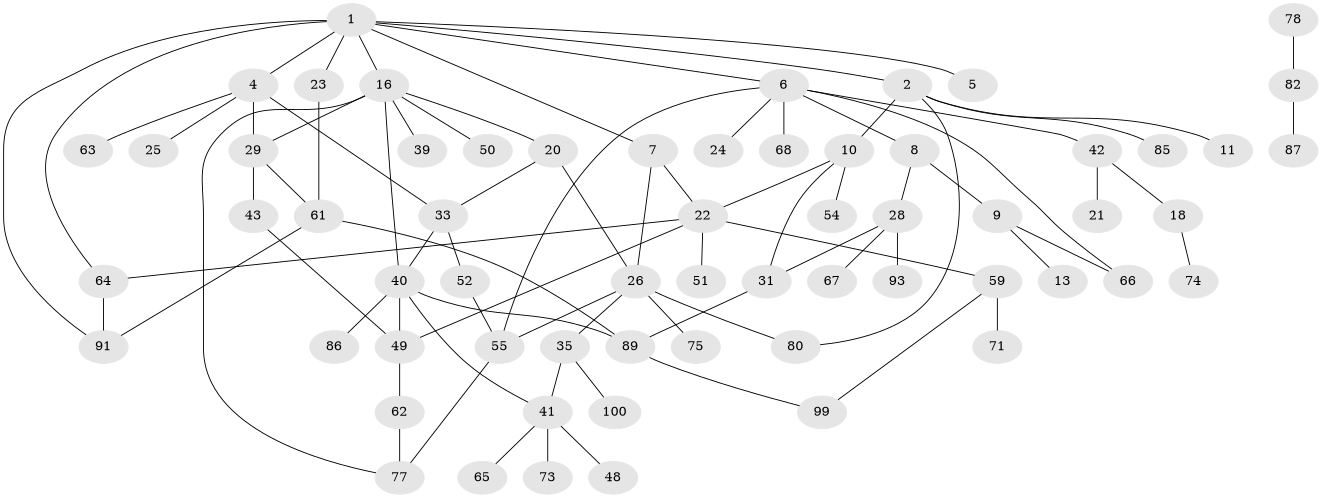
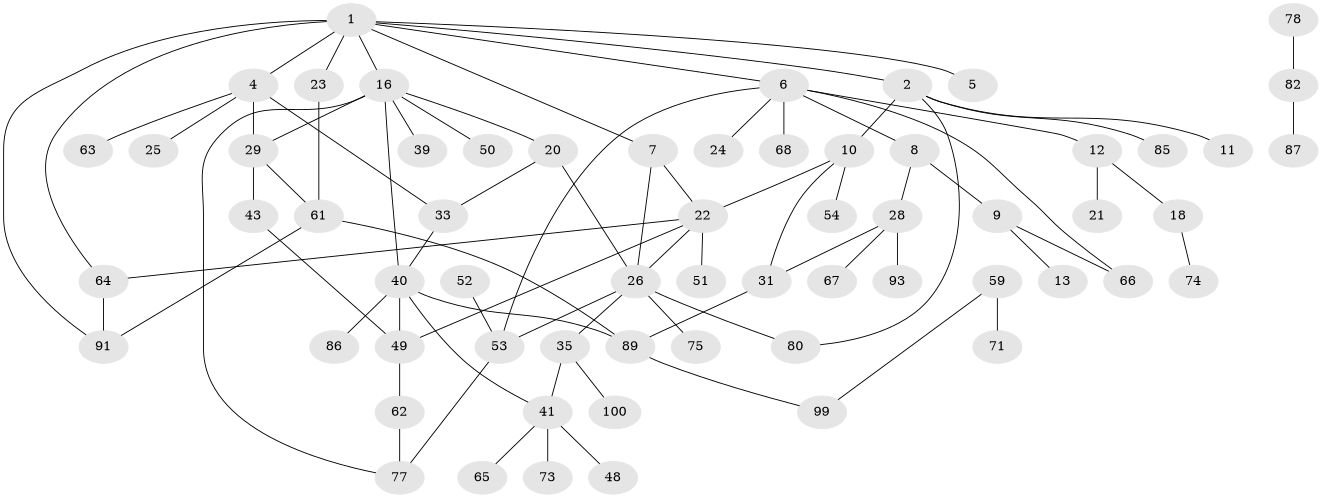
node "42": label "42" -> "12"
edge "22" -- "59": now "22" -- "26"
edge "33" -- "52": removed
node "55": label "55" -> "53"
